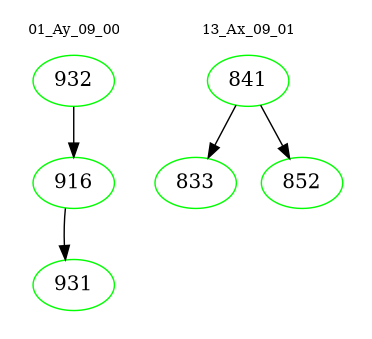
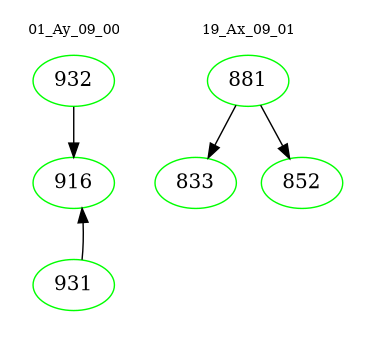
cluster "13_Ax_09_01": label "13_Ax_09_01" -> "19_Ax_09_01"
node "841": label "841" -> "881"
edge "916" -> "931": reversed
